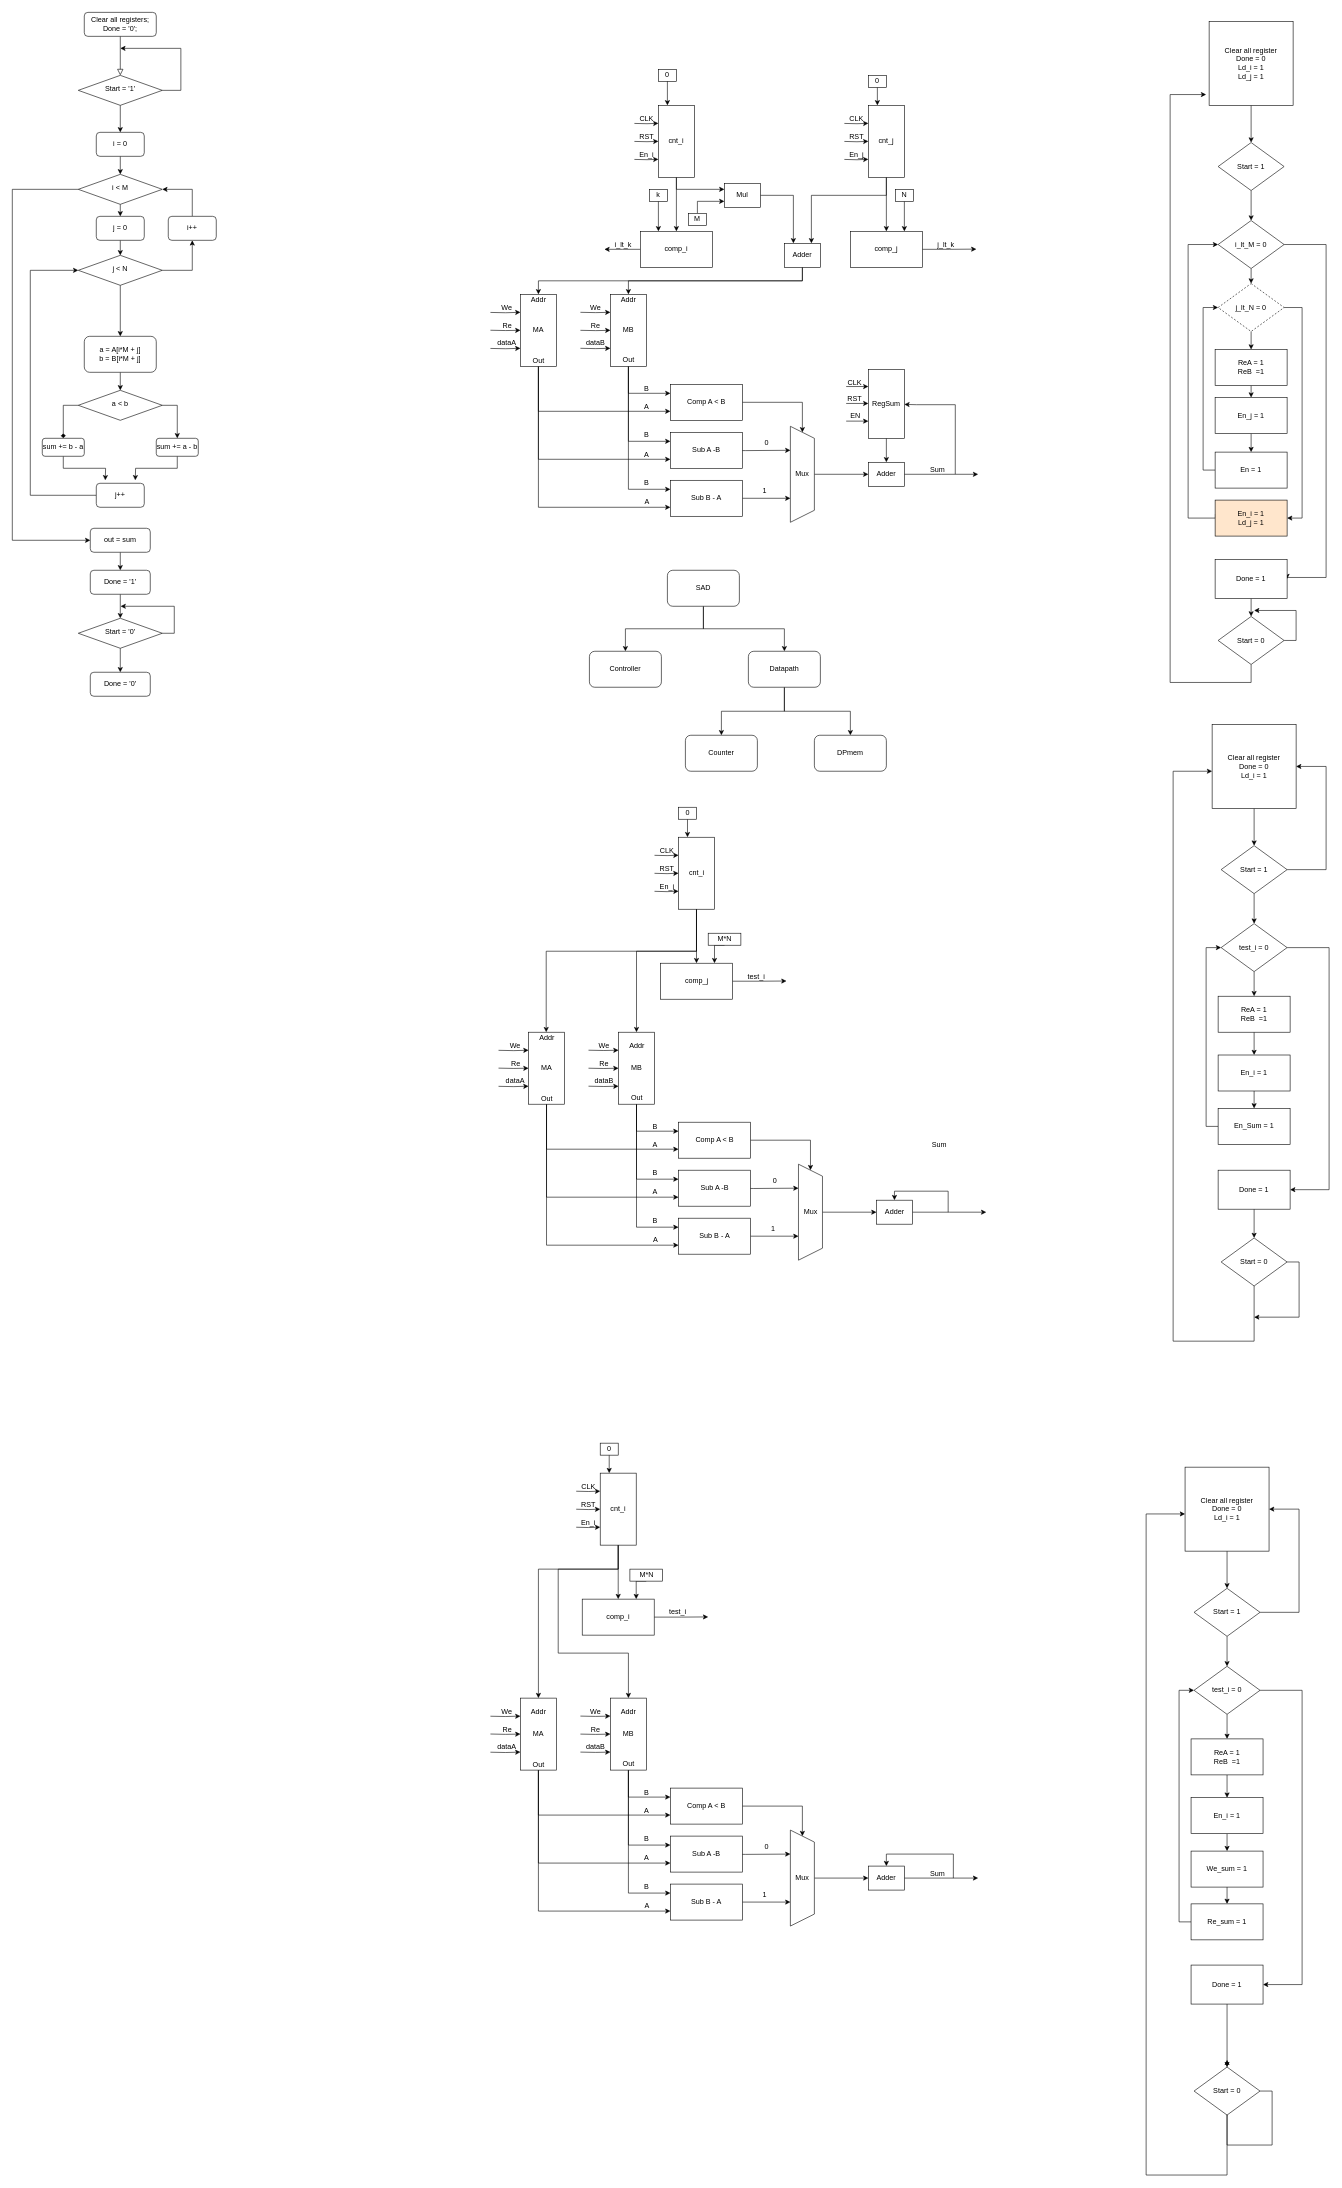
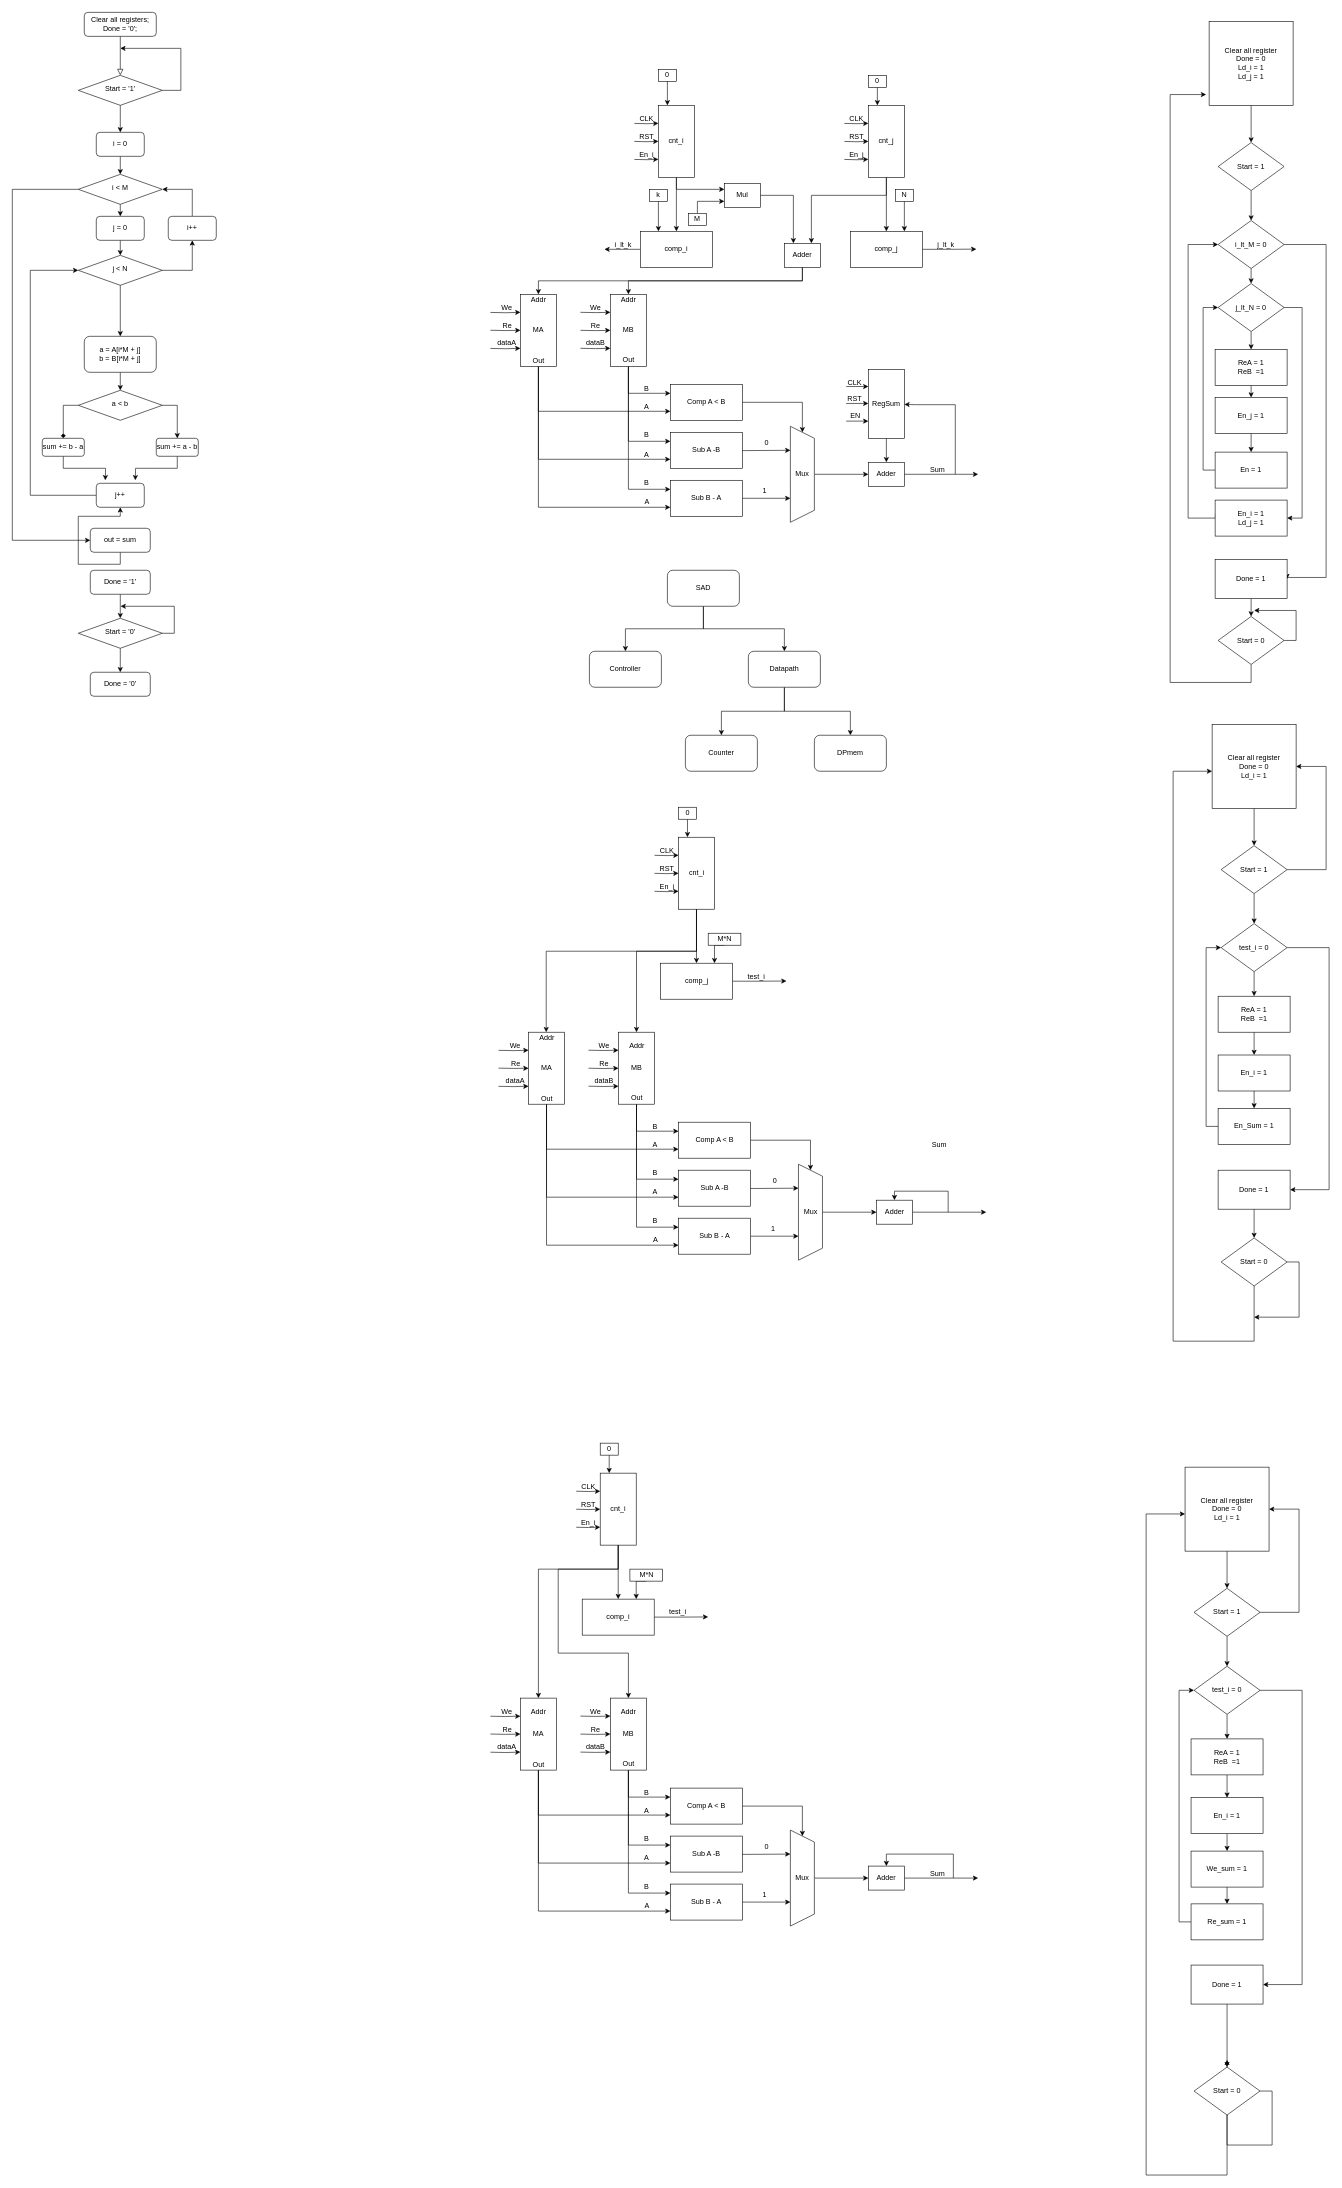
node "j_lt_N = 0": style dashed -> solid
node "En_i = 1 Ld_j = 1": fillcolor #ffe6cc -> #ffffff
edge "out = sum" -> "Done = '1'": now "out = sum" -> "j++"
